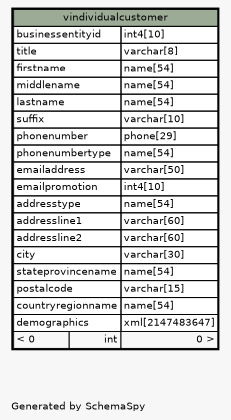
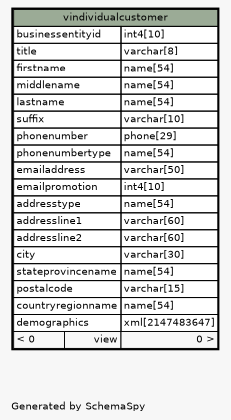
node "vindividualcustomer": text "int" -> "view"
